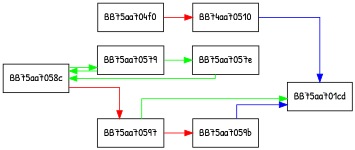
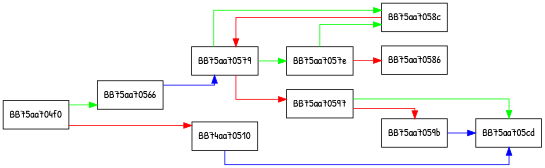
node "BB75aa70586": added
edge "BB75aa7058c" -> "BB75aa70579": color green -> red
edge "BB75aa7058c" -> "BB75aa70597": now "BB75aa70579" -> "BB75aa70597"
node "BB75aa70566": added
node "BB75aa701cd": label "BB75aa701cd" -> "BB75aa705cd"
